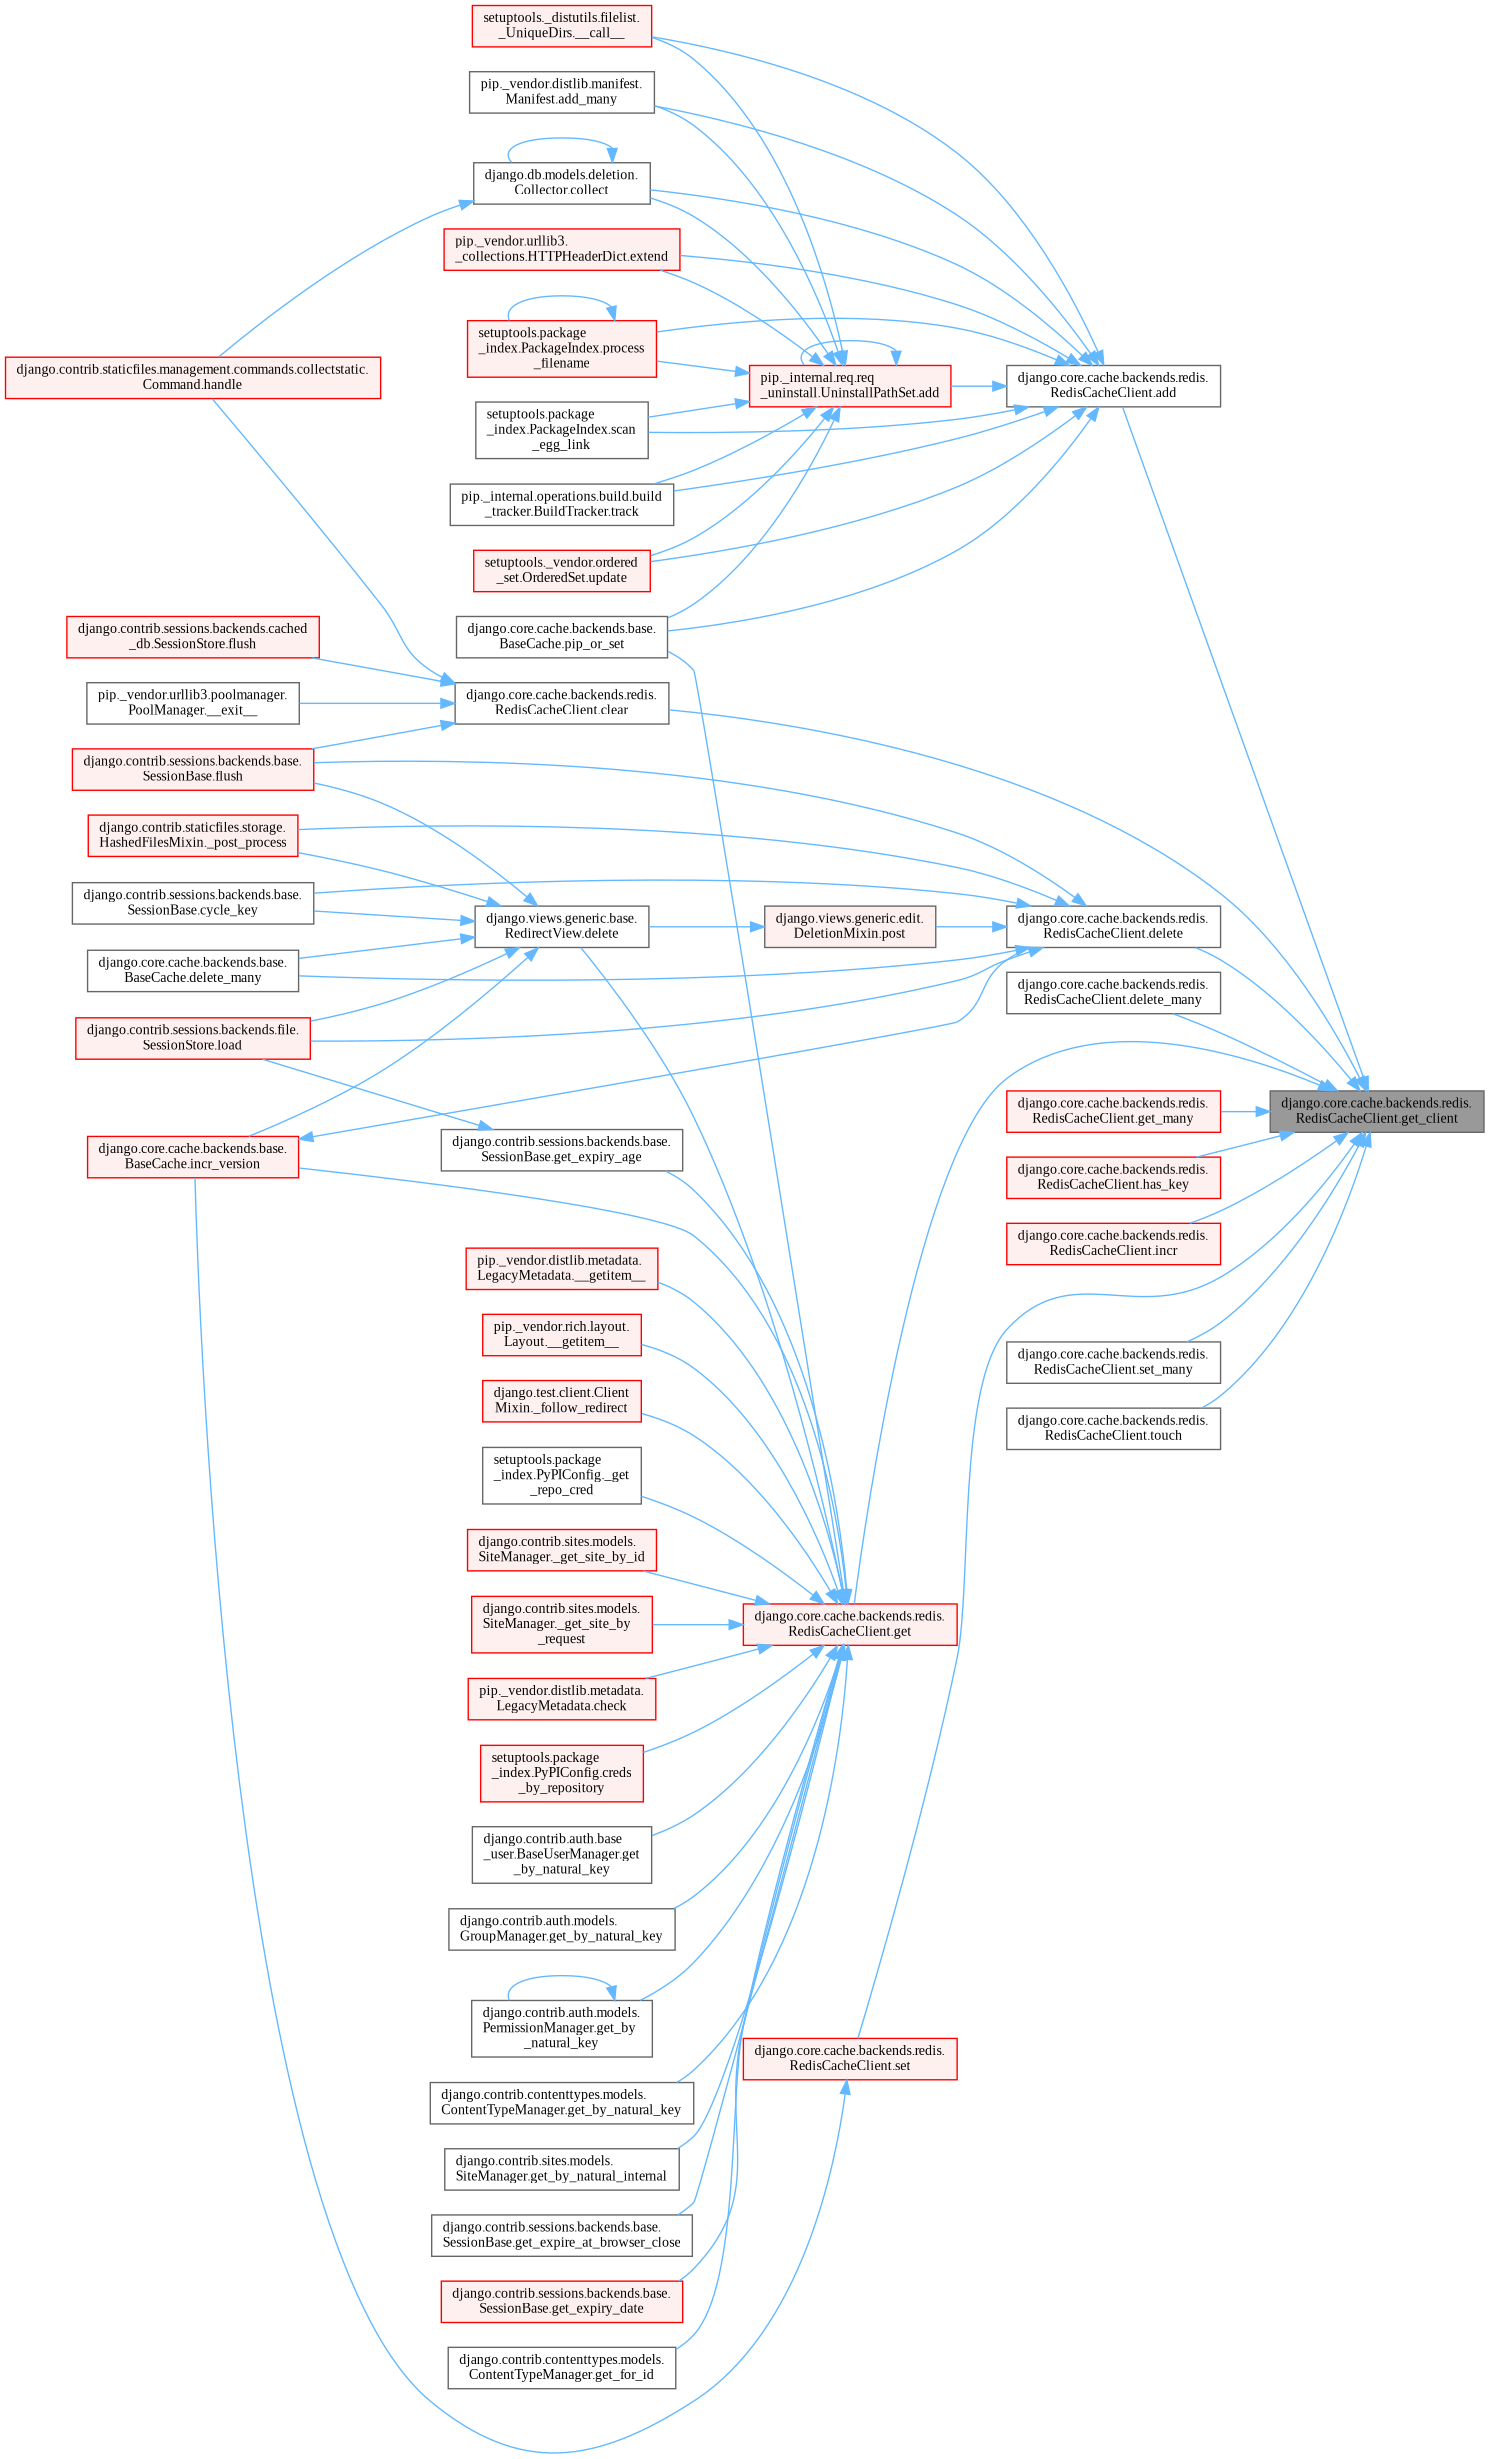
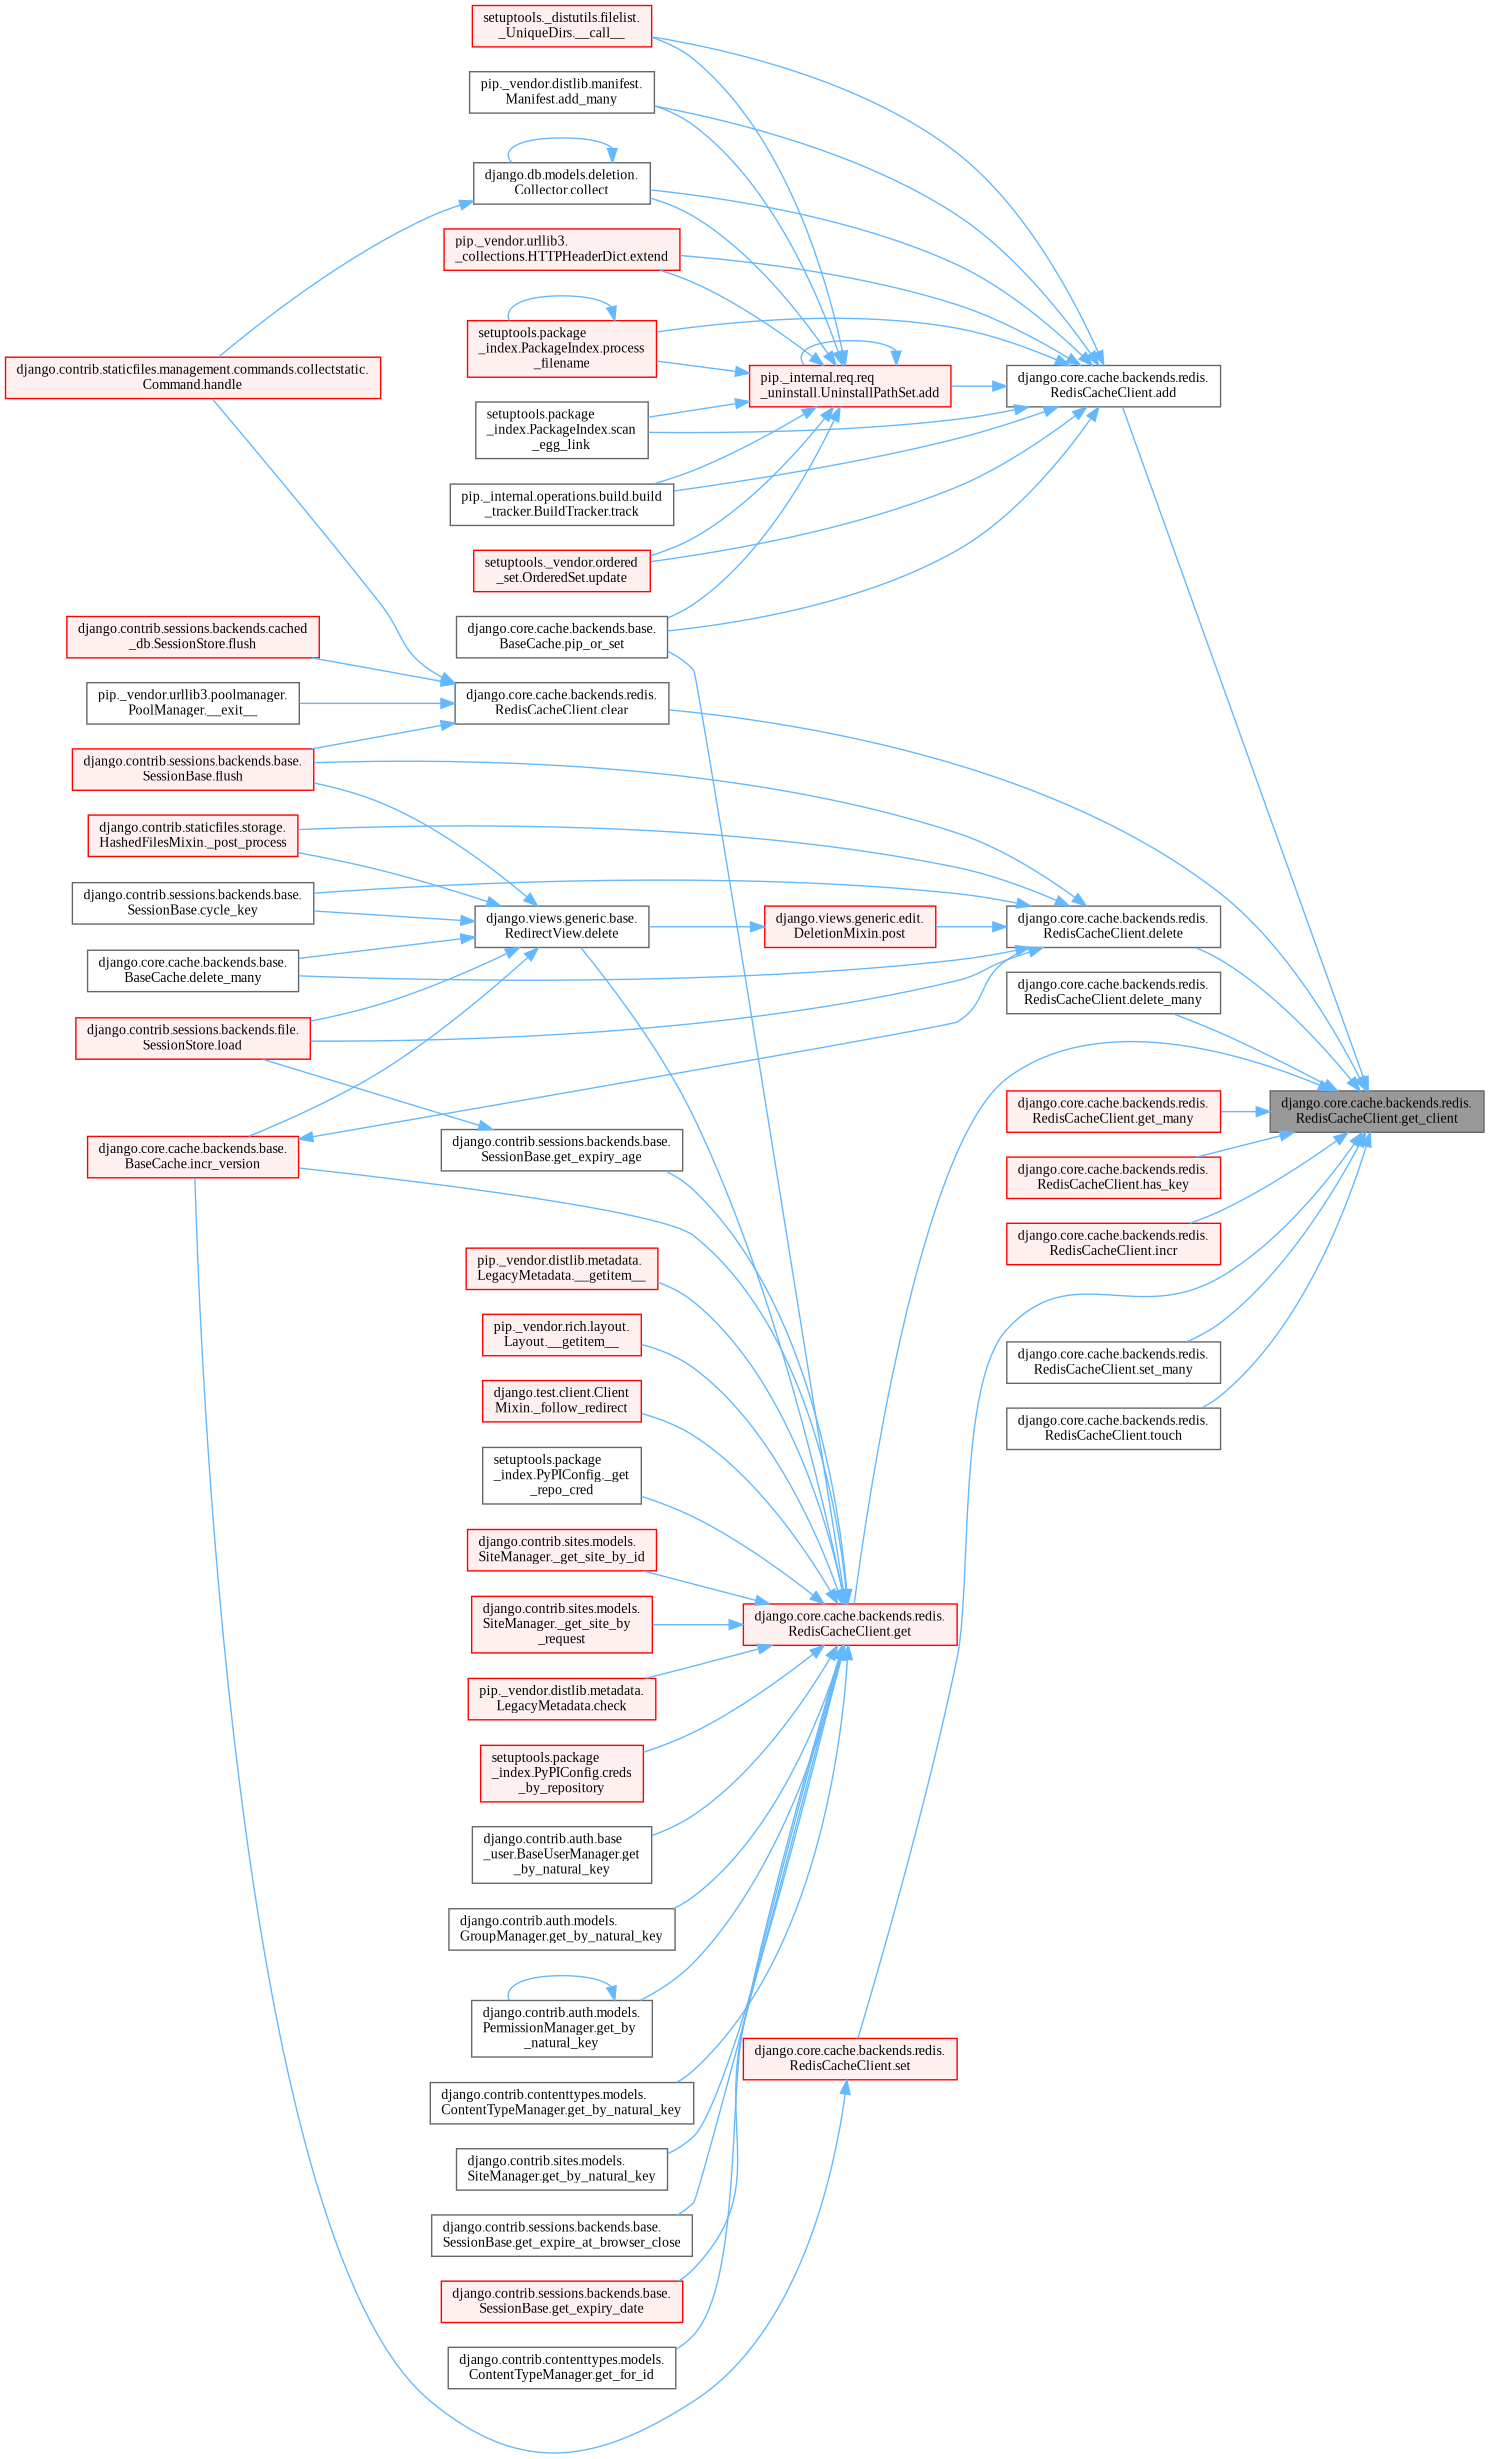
node "django.views.generic.edit. DeletionMixin.post": color grey40 -> red
node "django.contrib.sites.models. SiteManager.get_by_natural_internal": label "django.contrib.sites.models. SiteManager.get_by_natural_internal" -> "django.contrib.sites.models. SiteManager.get_by_natural_key"
